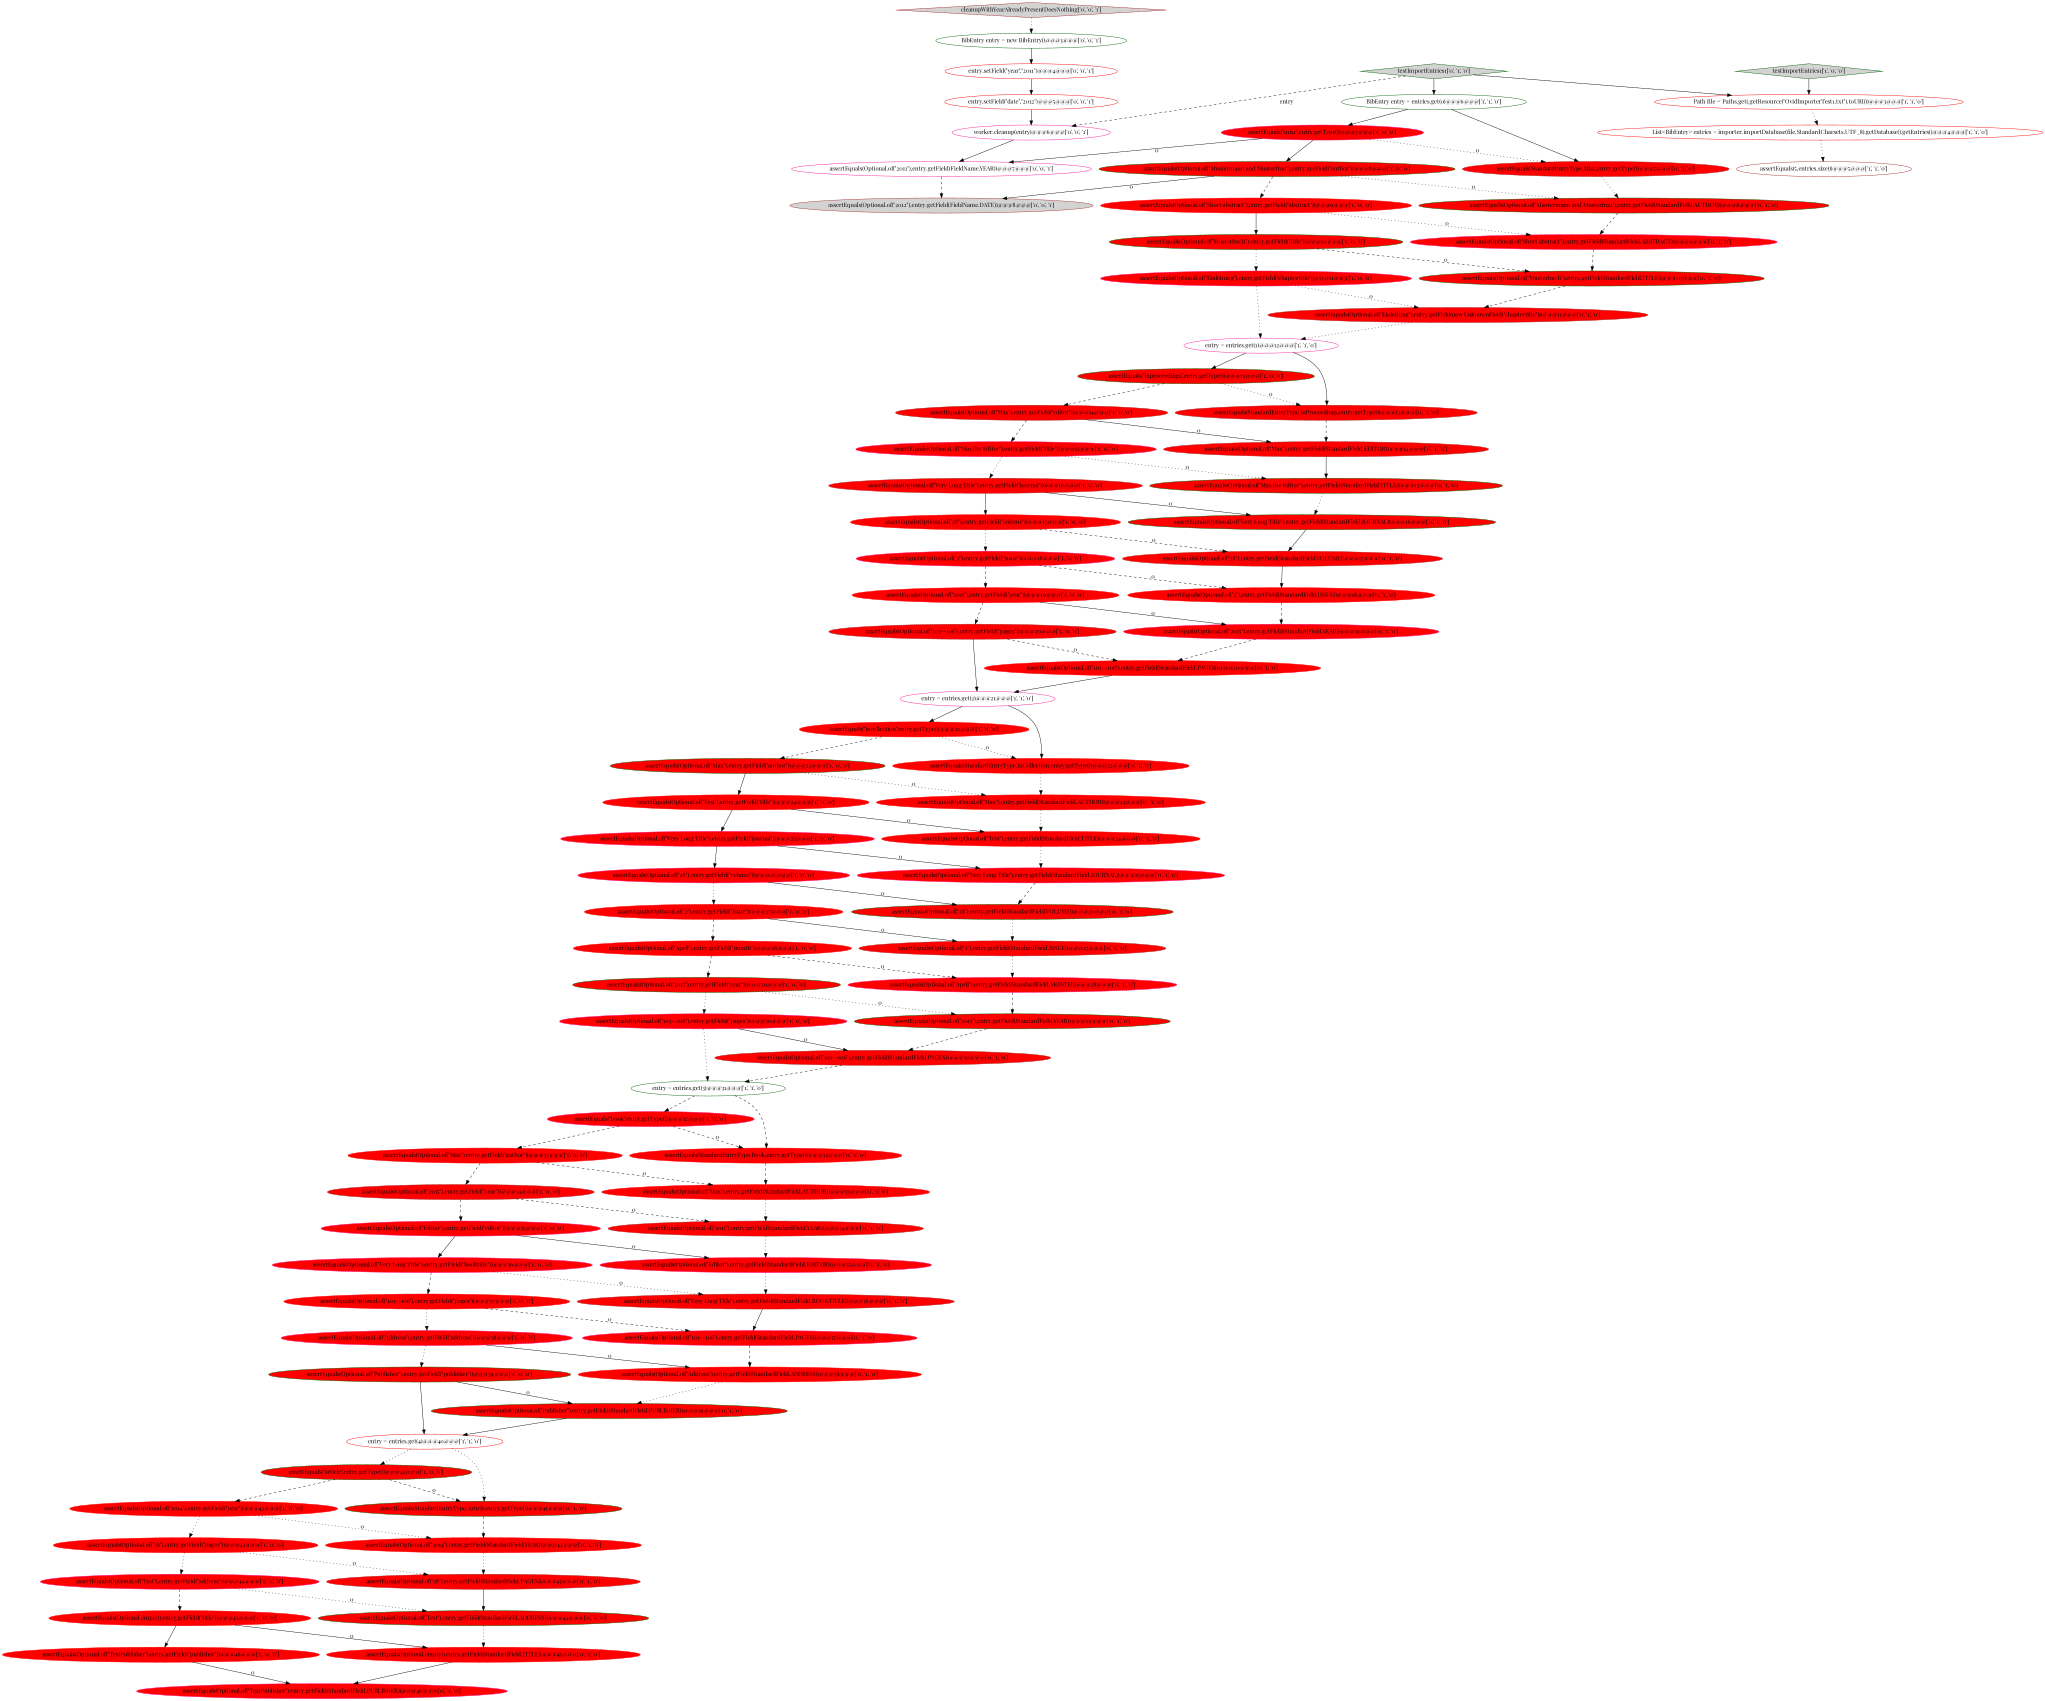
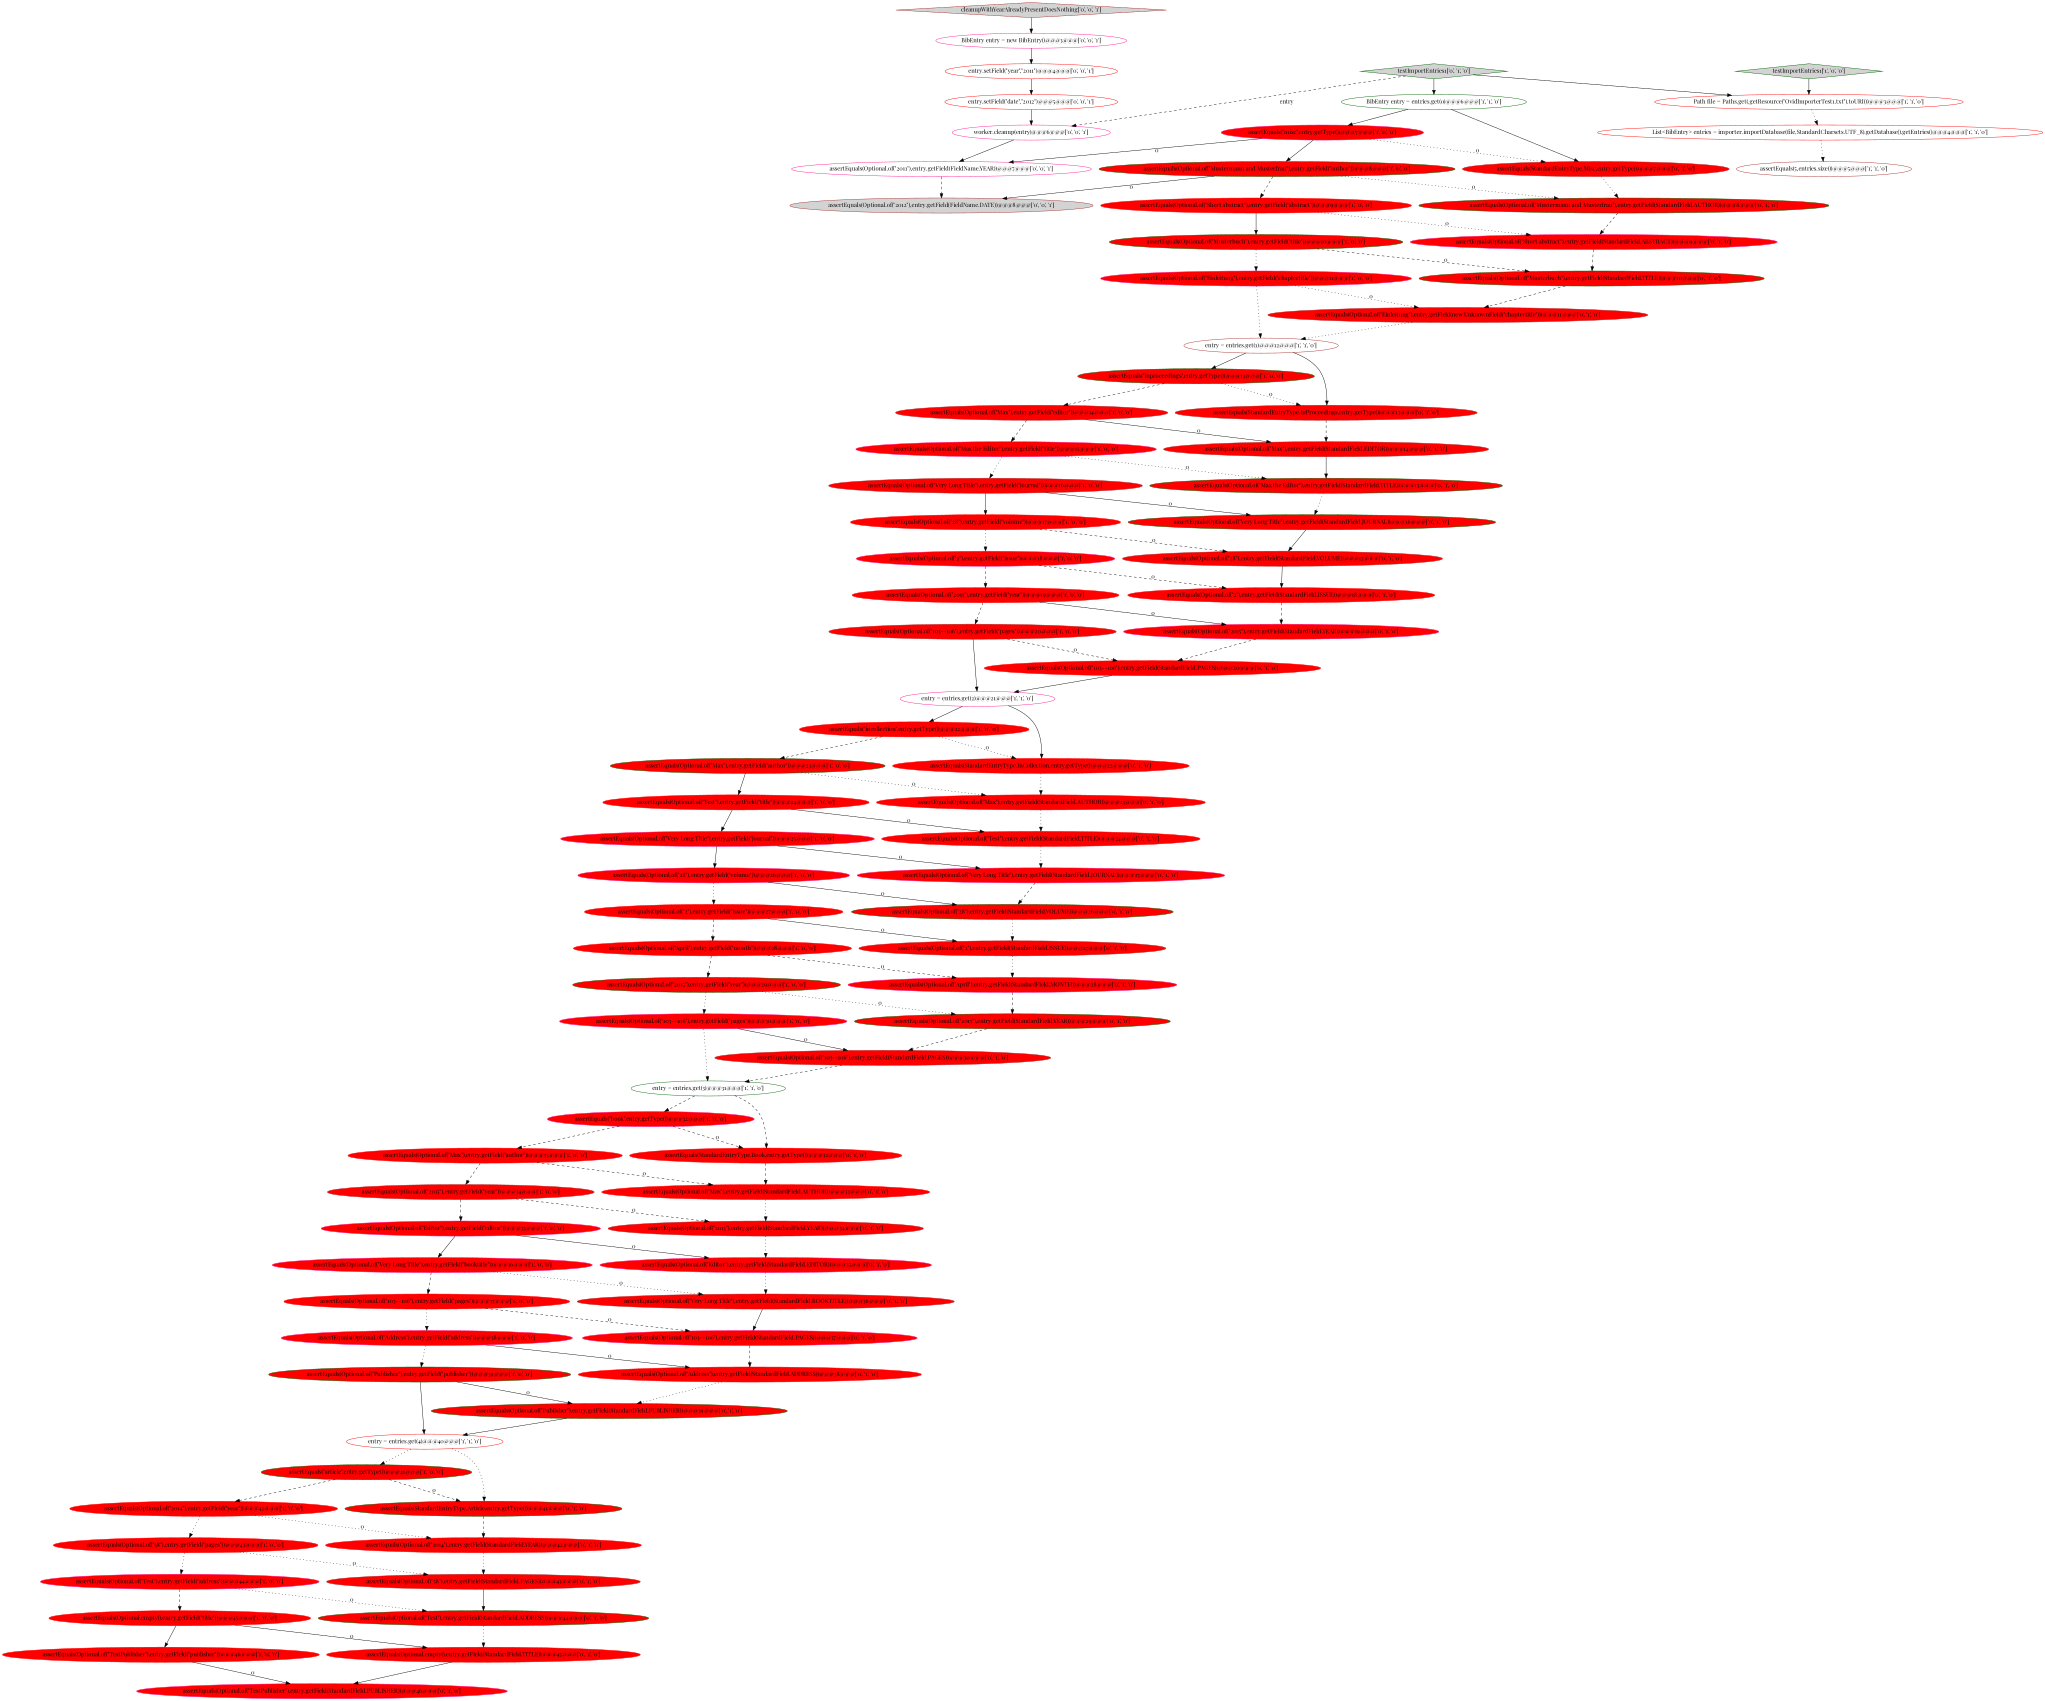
edge "cleanupWithYearAlreadyPresentDoesNothing['0', '0', '1']" -> "BibEntry entry = new BibEntry()@@@3@@@['0', '0', '1']": style dotted -> solid
node "BibEntry entry = new BibEntry()@@@3@@@['0', '0', '1']": color darkgreen -> deeppink
node "entry = entries.get(1)@@@12@@@['1', '1', '0']": color deeppink -> brown
